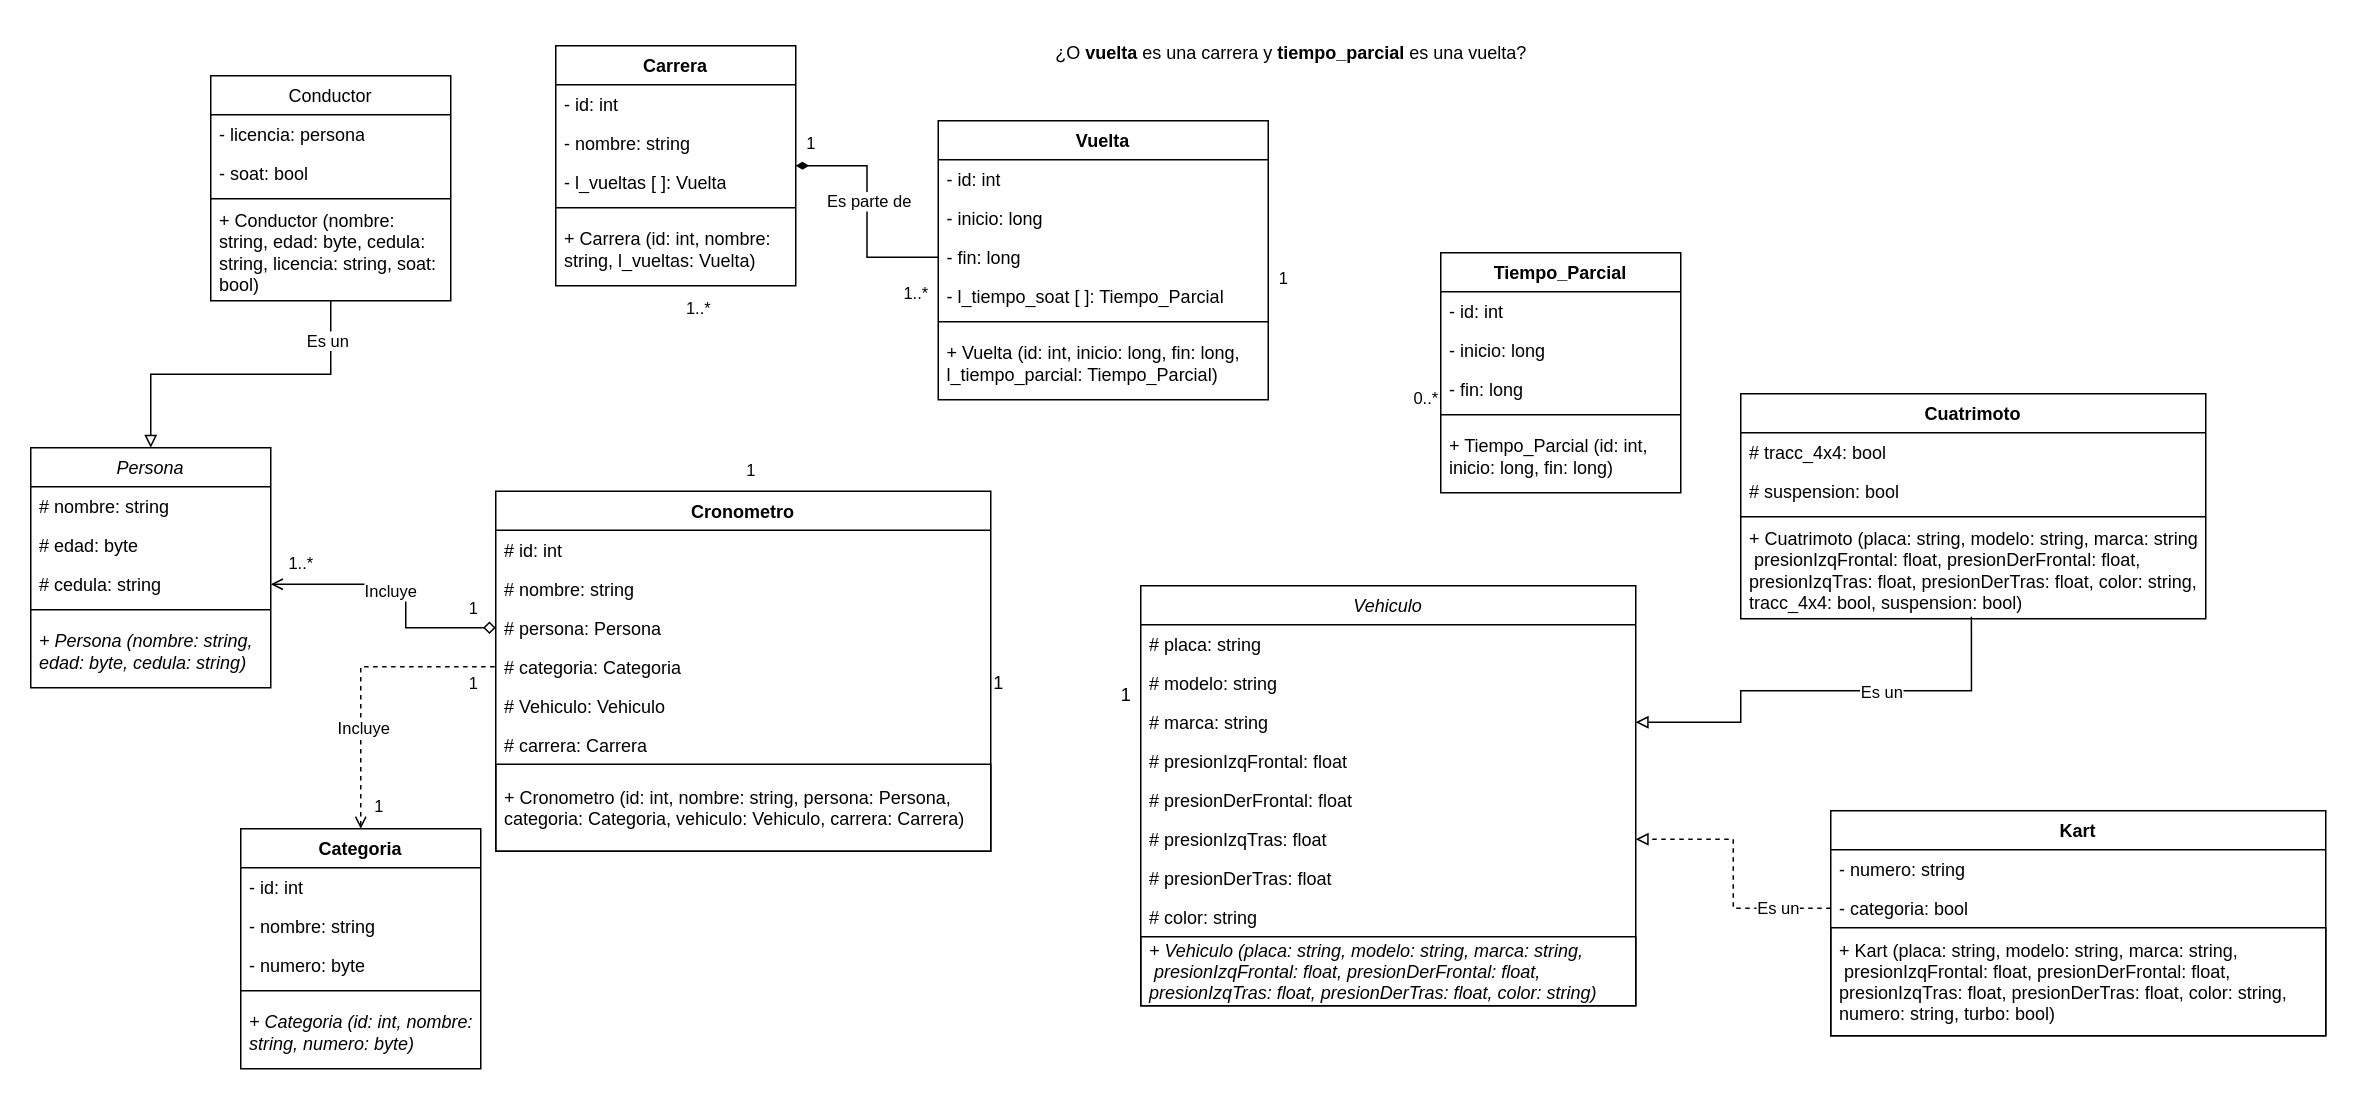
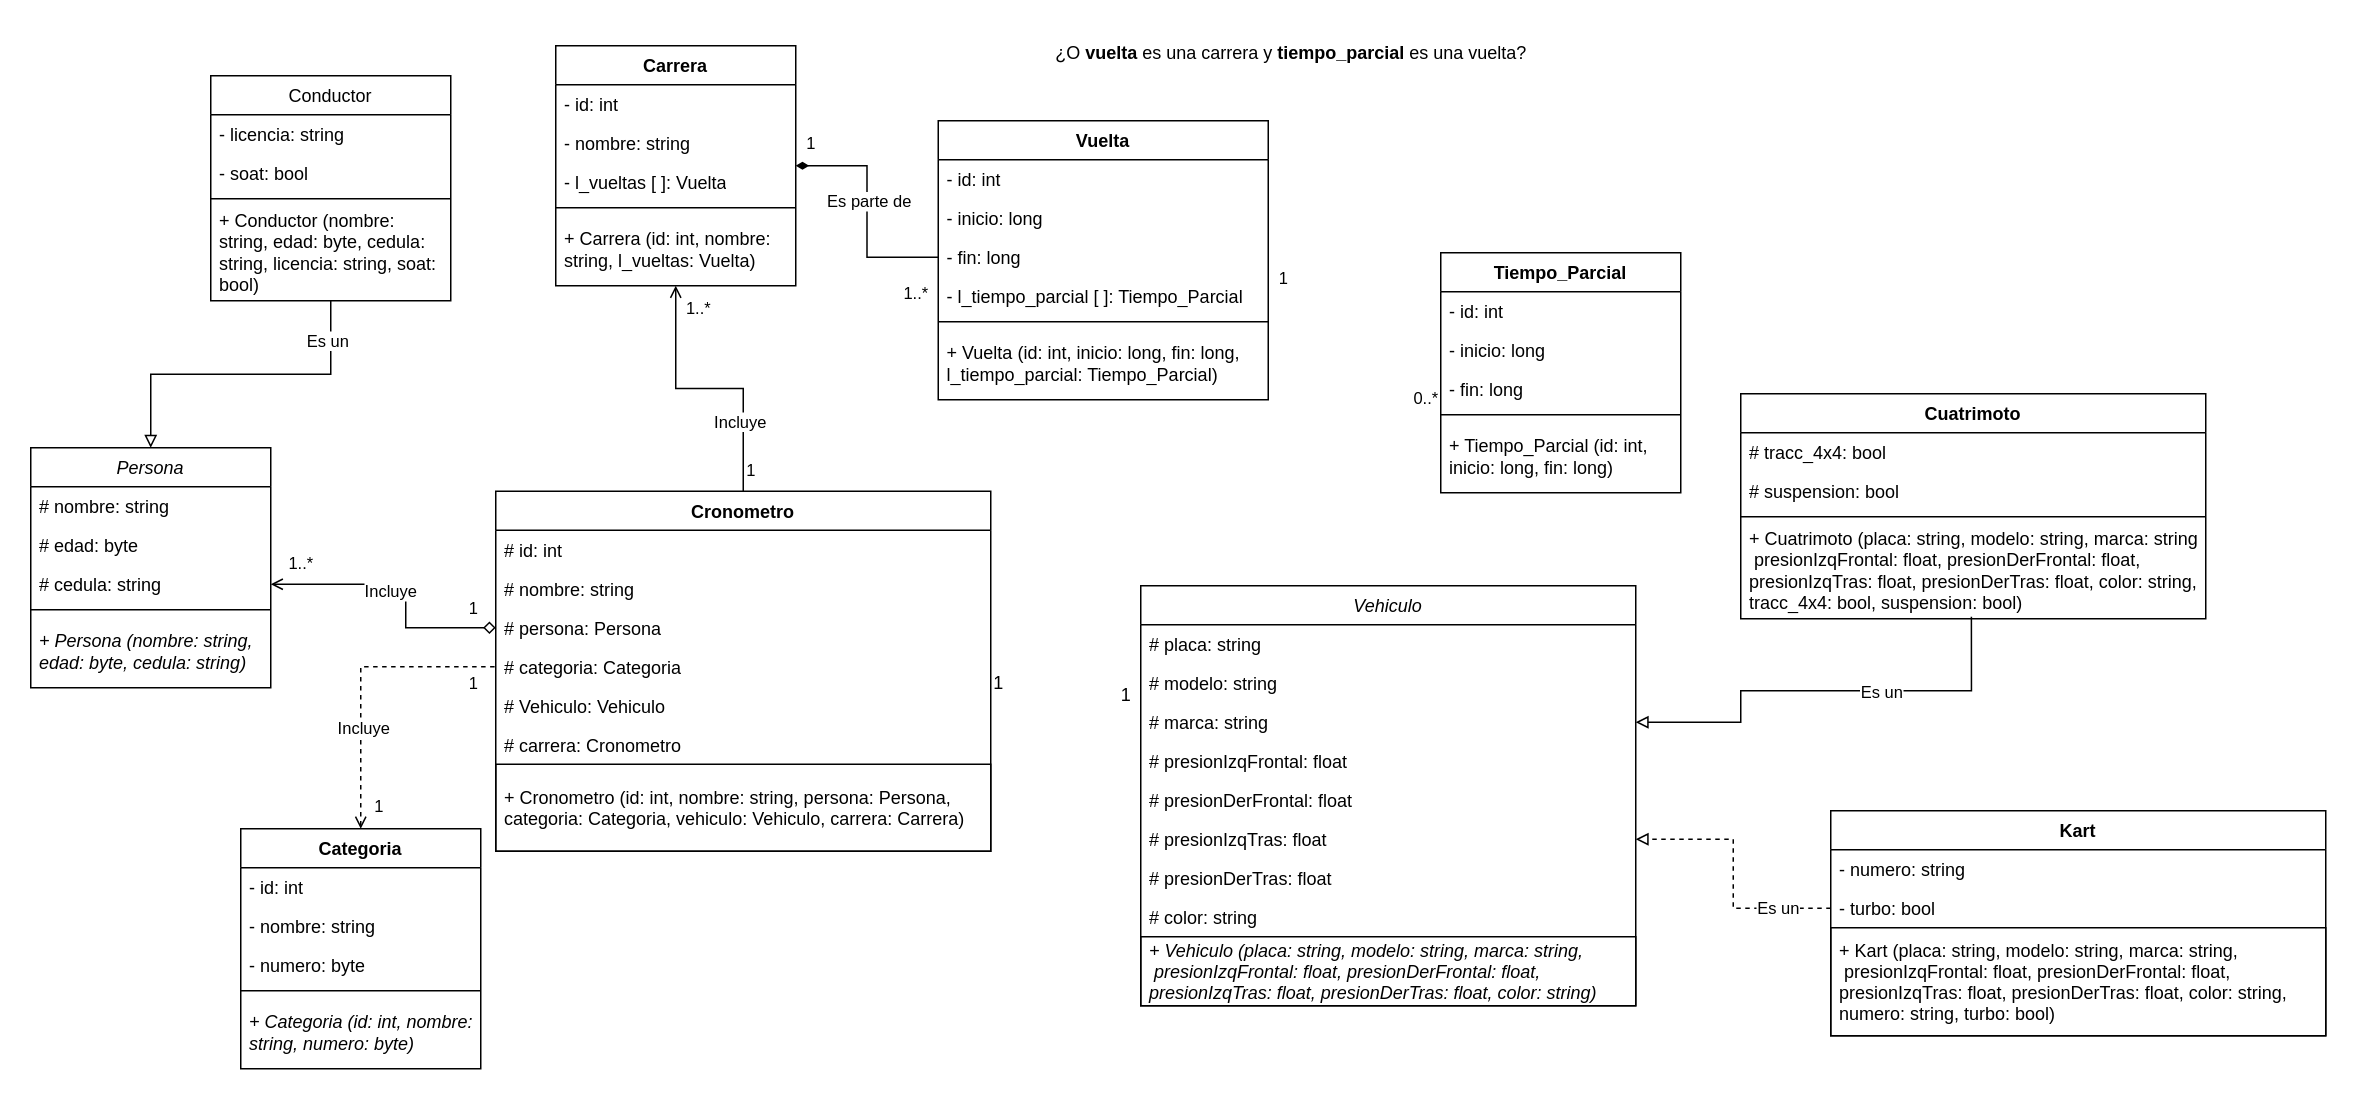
node "- licencia: persona": label "- licencia: persona" -> "- licencia: string"
node "- l_tiempo_soat [ ]: Tiempo_Parcial": label "- l_tiempo_soat [ ]: Tiempo_Parcial" -> "- l_tiempo_parcial [ ]: Tiempo_Parcial"
edge "Cronometro" -> "Carrera": added, label "Incluye"
node "# carrera: Carrera": label "# carrera: Carrera" -> "# carrera: Cronometro"
node "- categoria: bool": label "- categoria: bool" -> "- turbo: bool"
